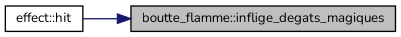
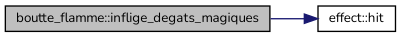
edge "effect::hit" -> "boutte_flamme::inflige_degats_magiques": reversed
